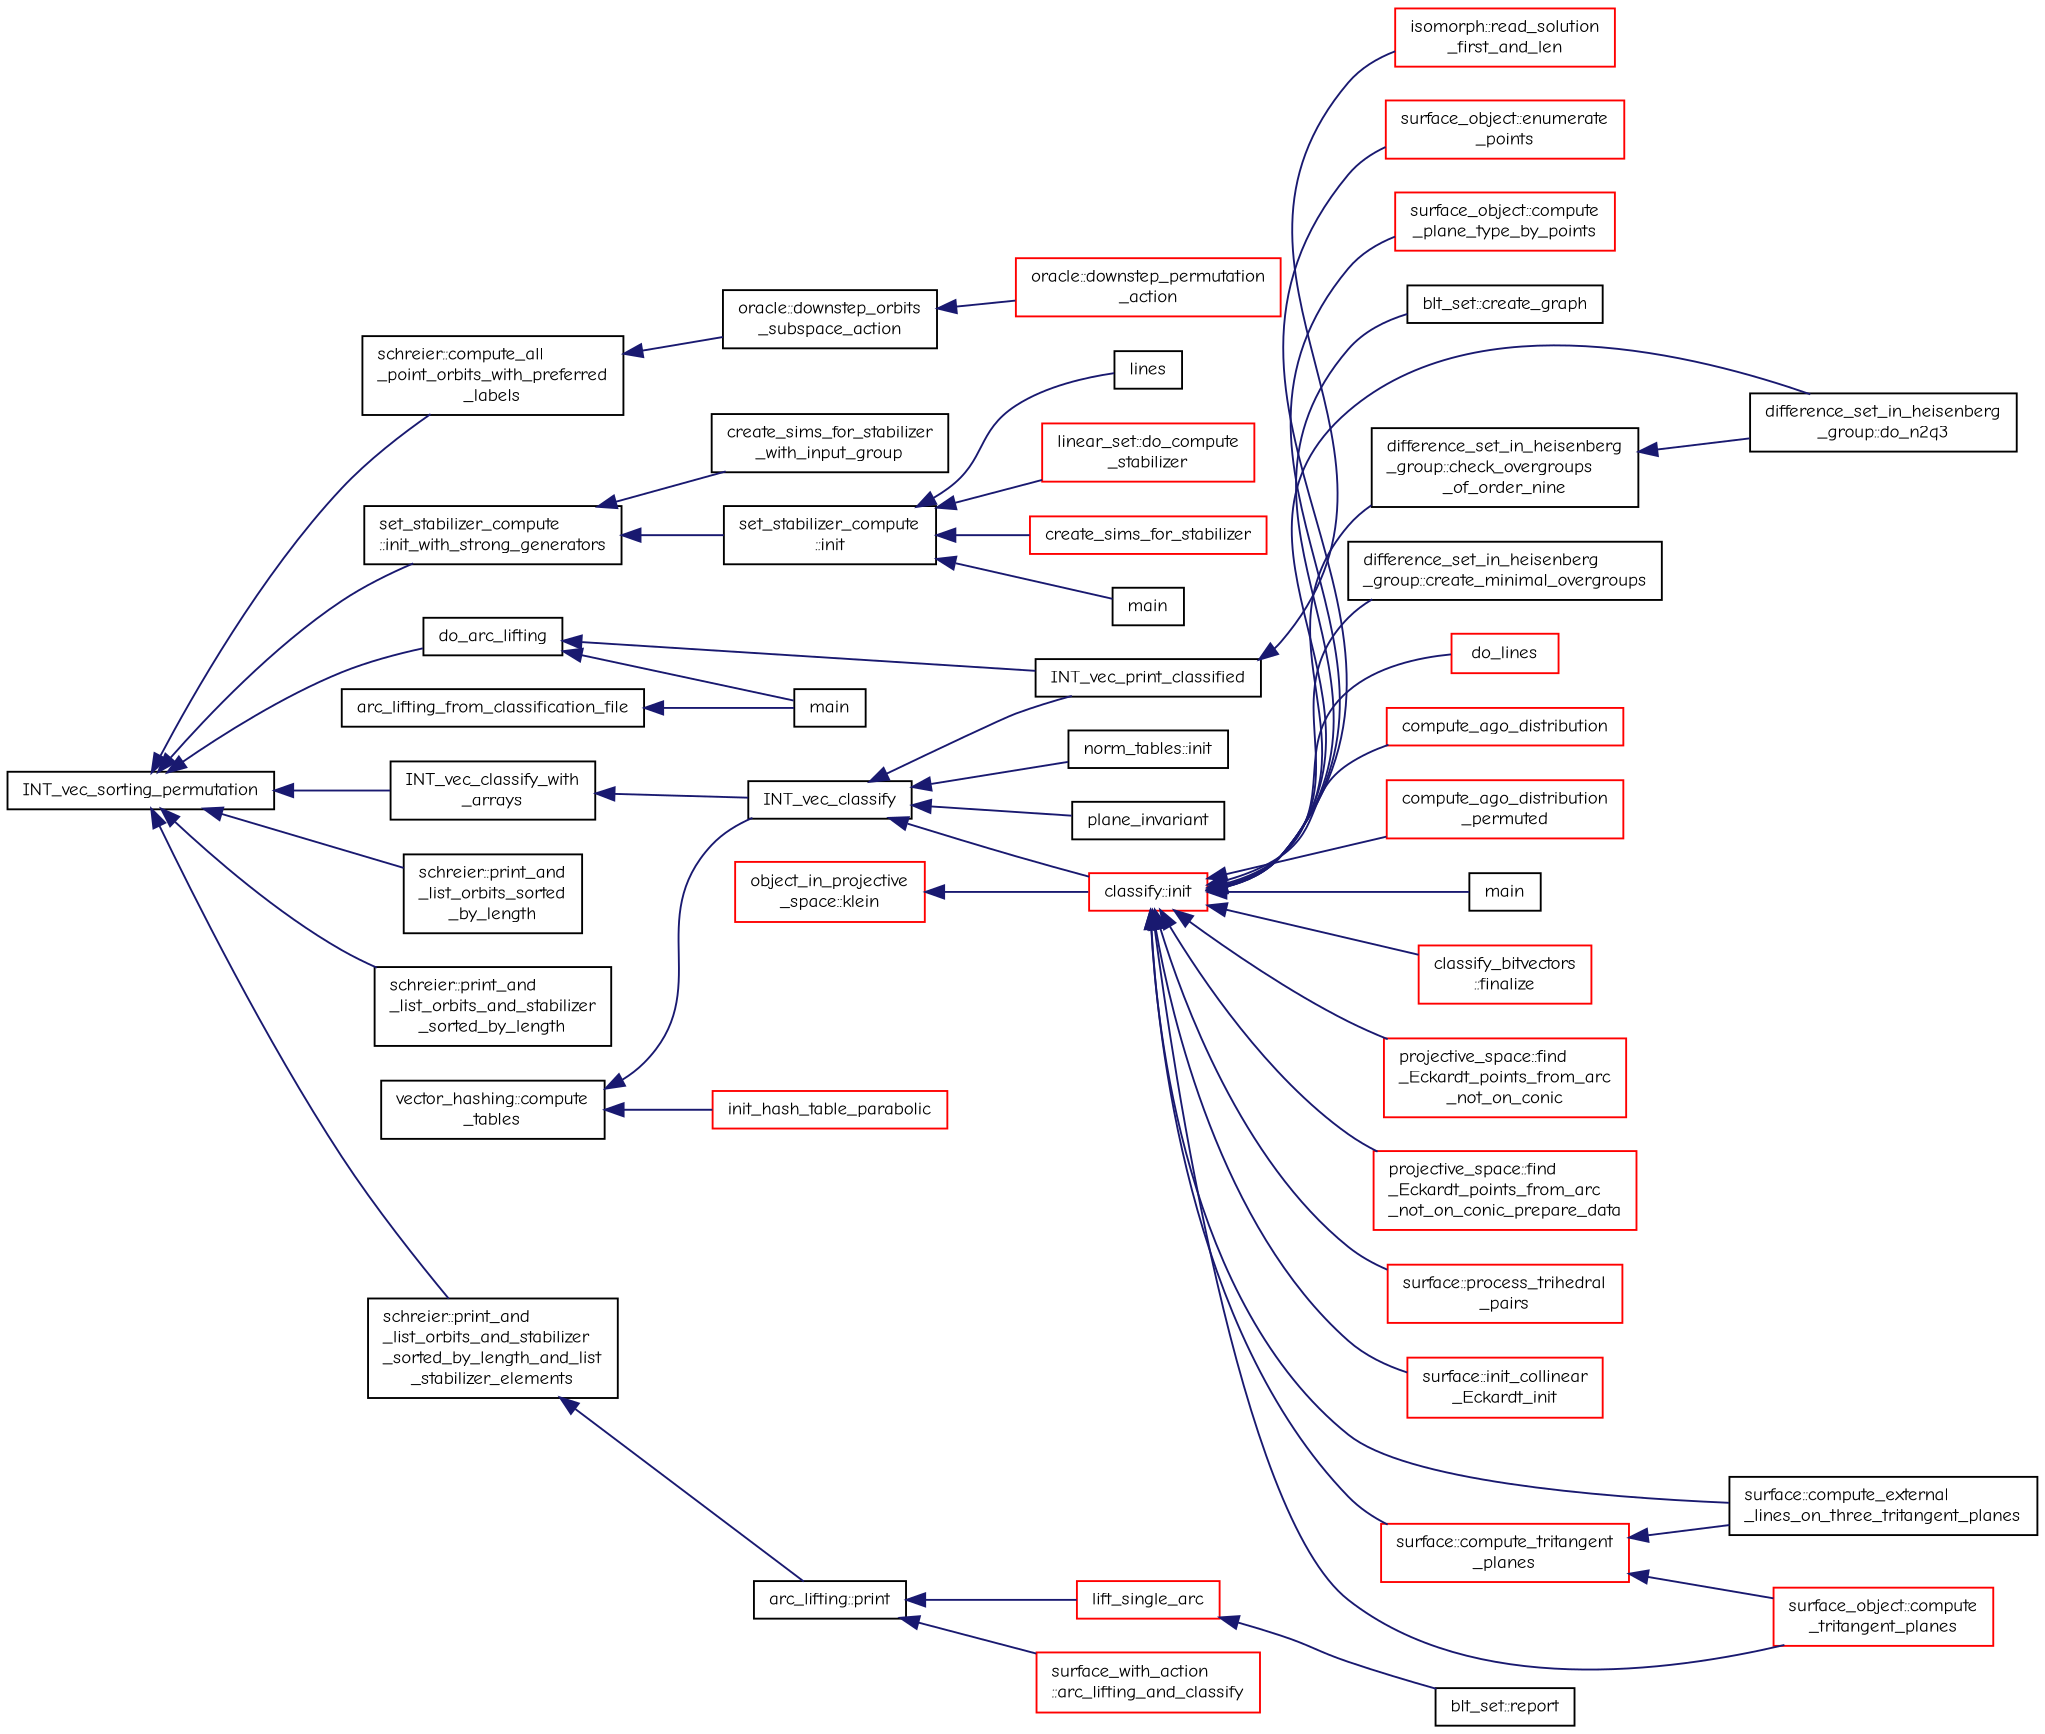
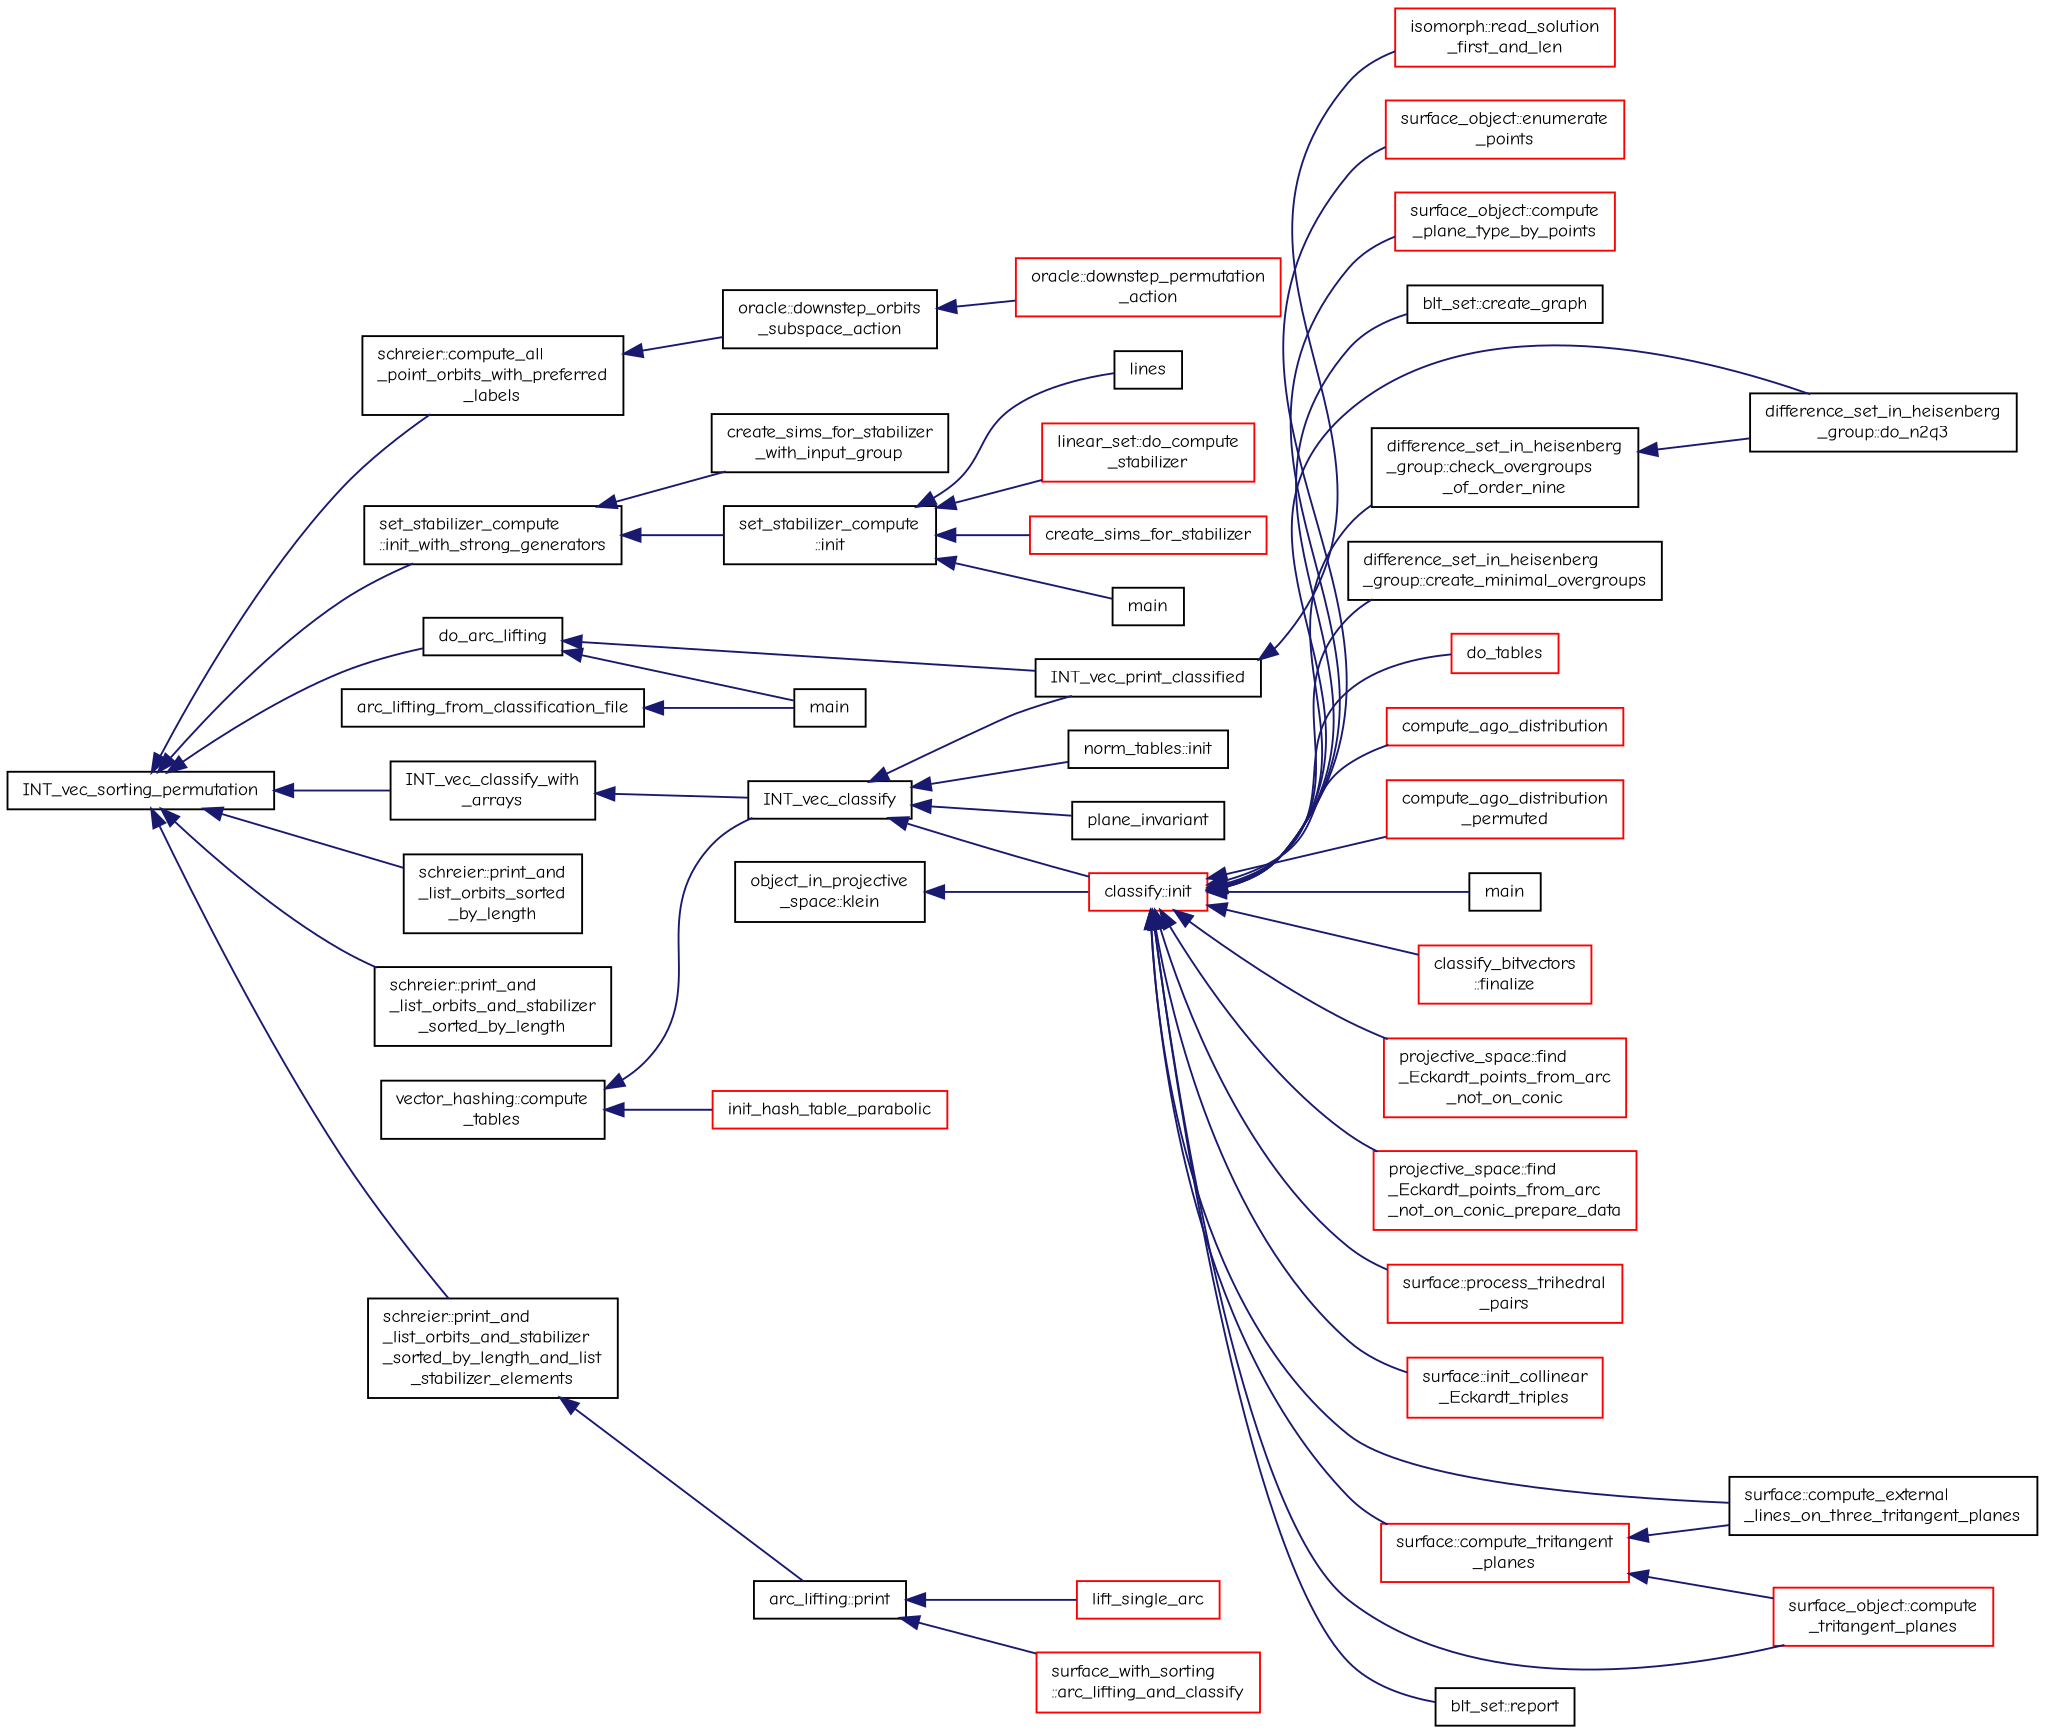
node "do_lines": label "do_lines" -> "do_tables"
node "object_in_projective _space::klein": color red -> black
node "surface::init_collinear _Eckardt_init": label "surface::init_collinear _Eckardt_init" -> "surface::init_collinear _Eckardt_triples"
edge "blt_set::report" -> "lift_single_arc": now "blt_set::report" -> "classify::init"
node "surface_with_action ::arc_lifting_and_classify": label "surface_with_action ::arc_lifting_and_classify" -> "surface_with_sorting ::arc_lifting_and_classify"
